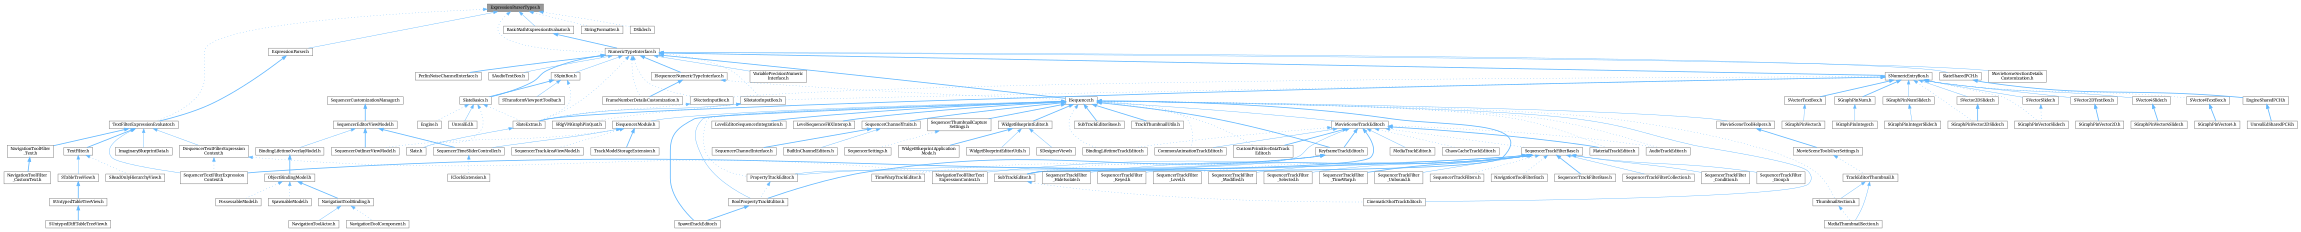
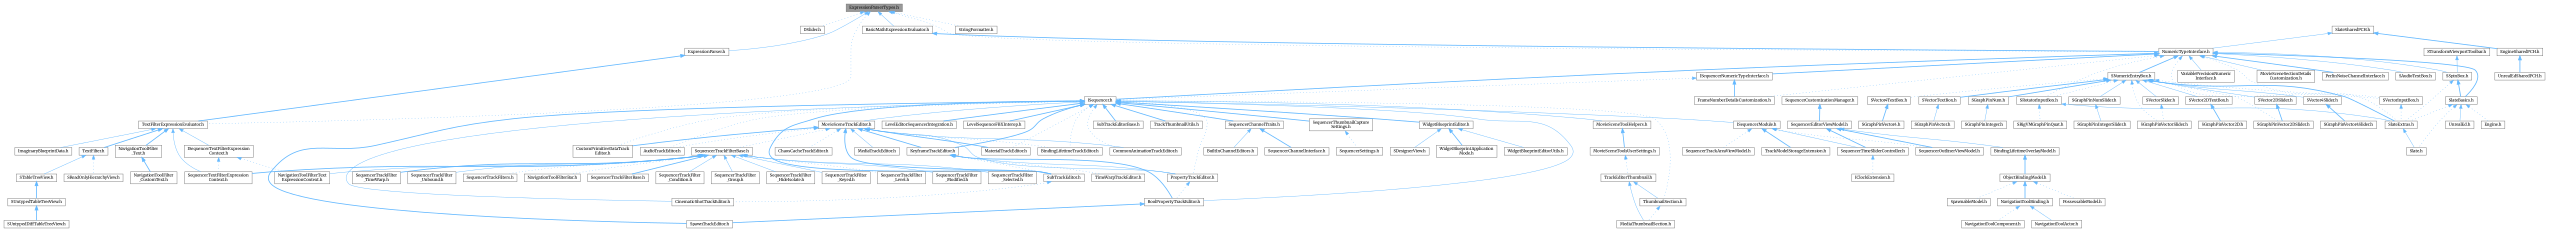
edge "SlateSharedPCH.h" -> "NumericTypeInterface.h": reversed
edge "STransformViewportToolbar.h" -> "SSpinBox.h": reversed
node "SequencerTrackFilterCollection.h": removed
